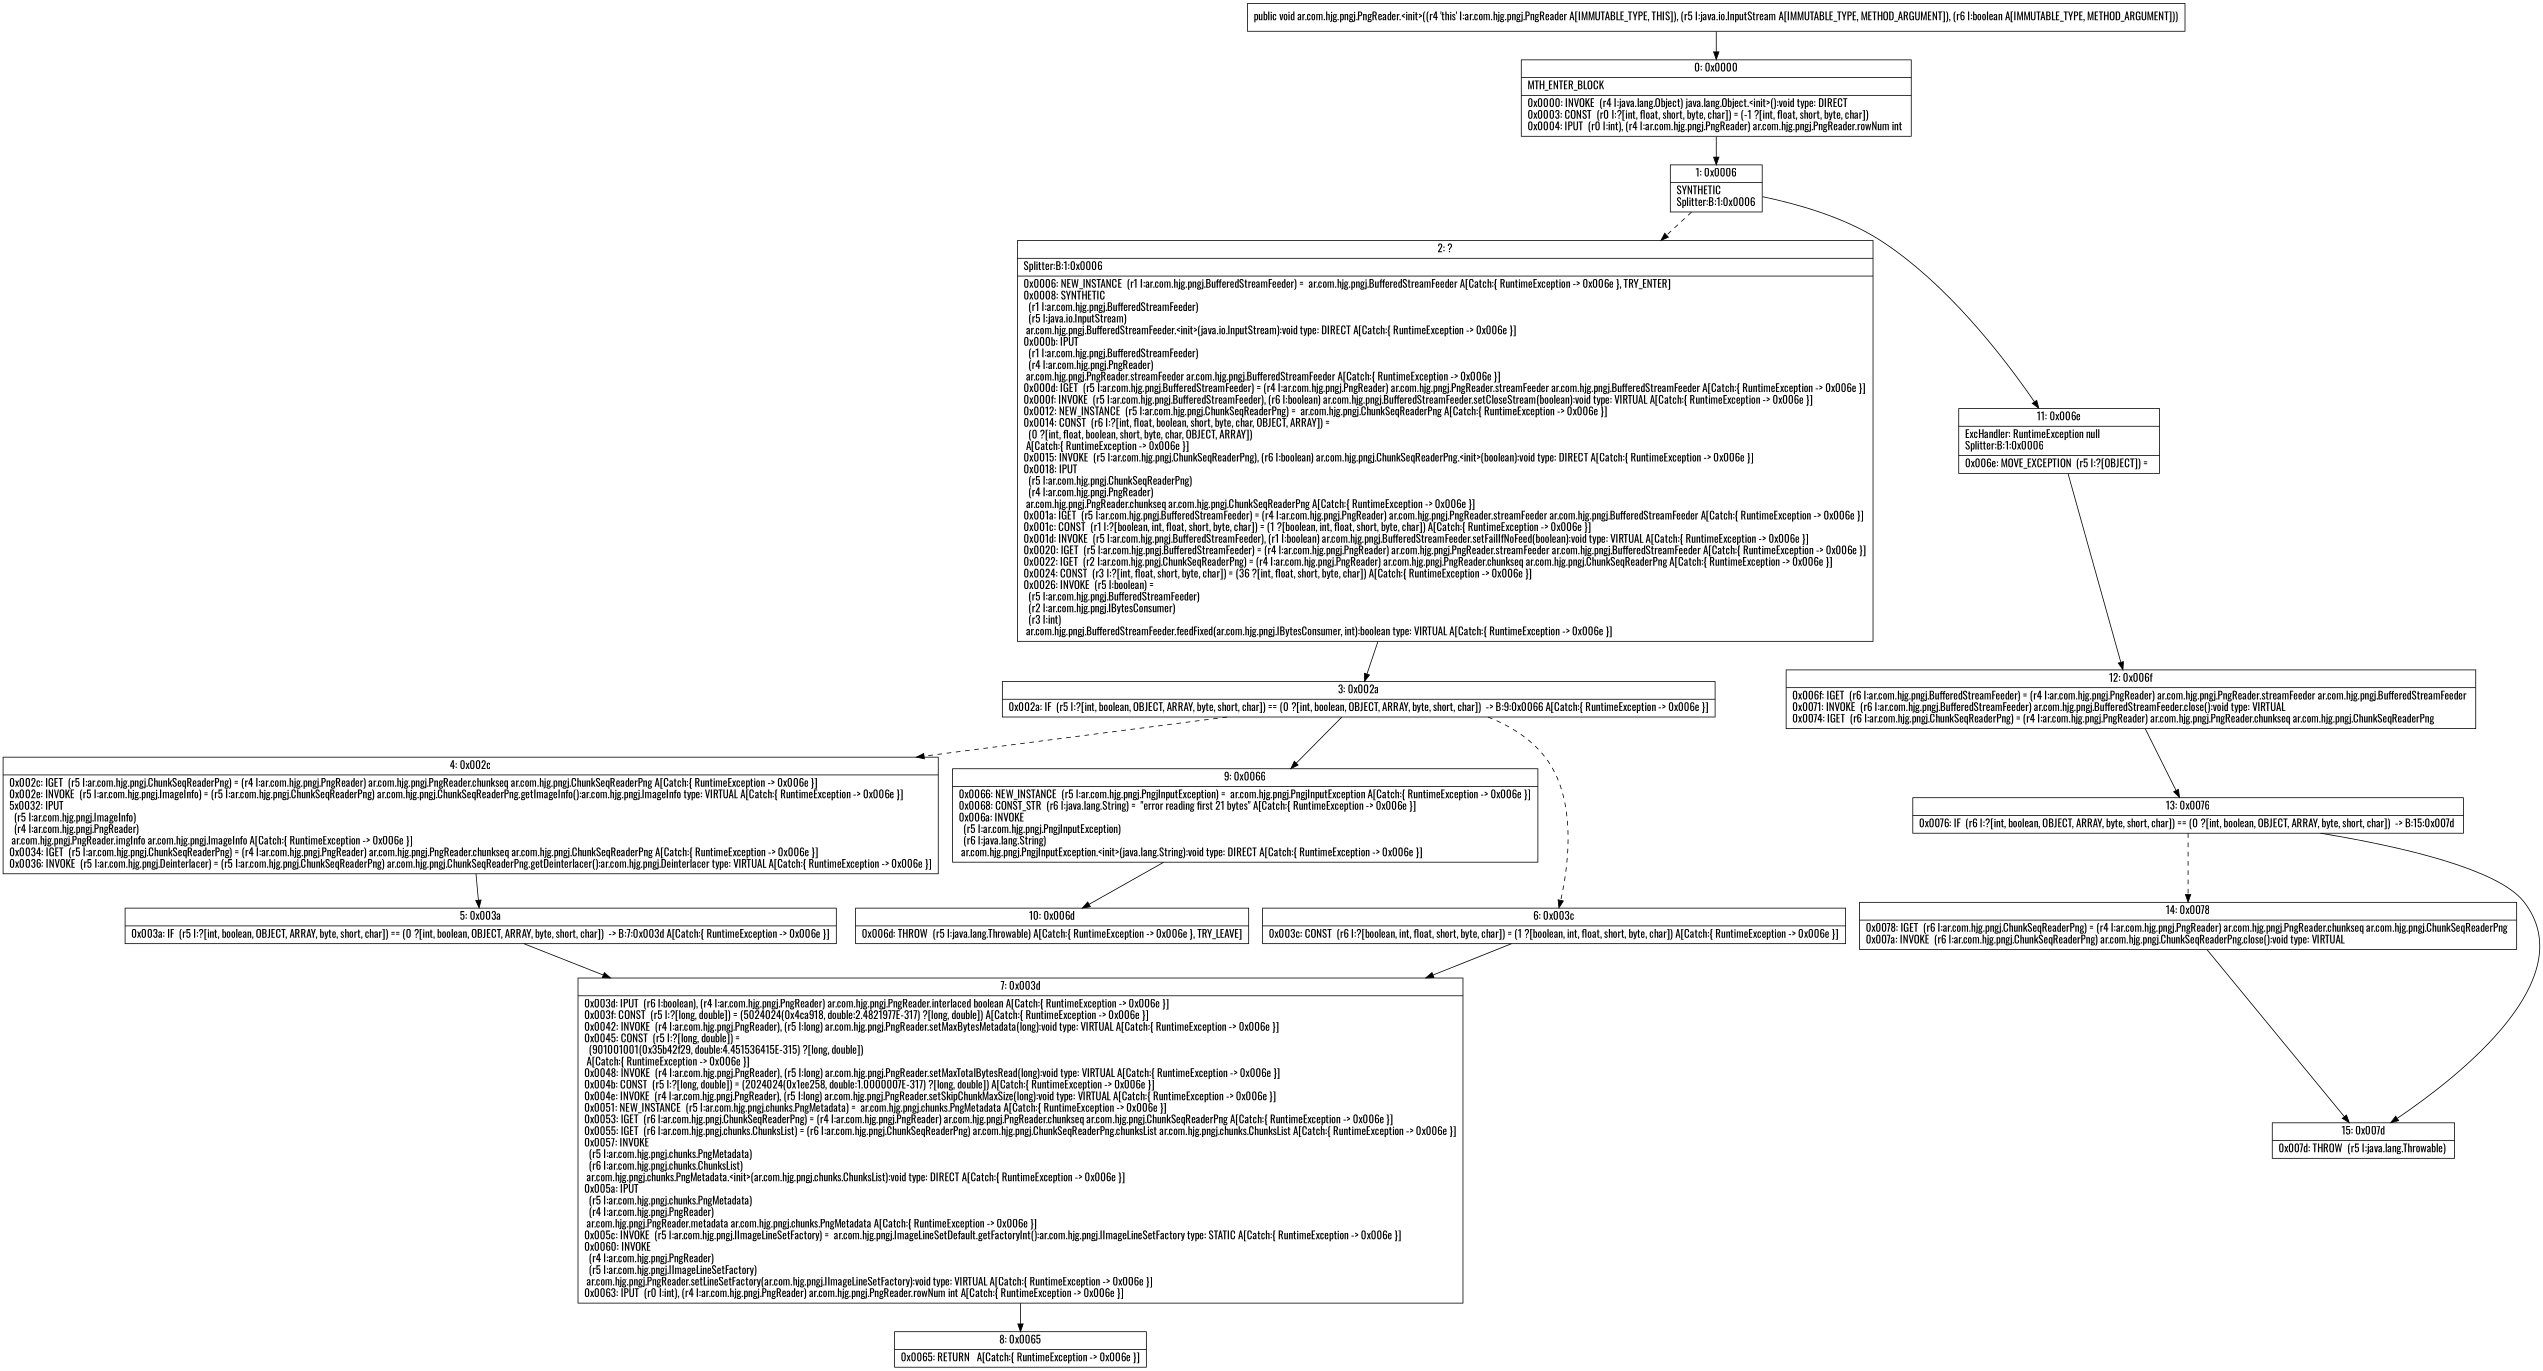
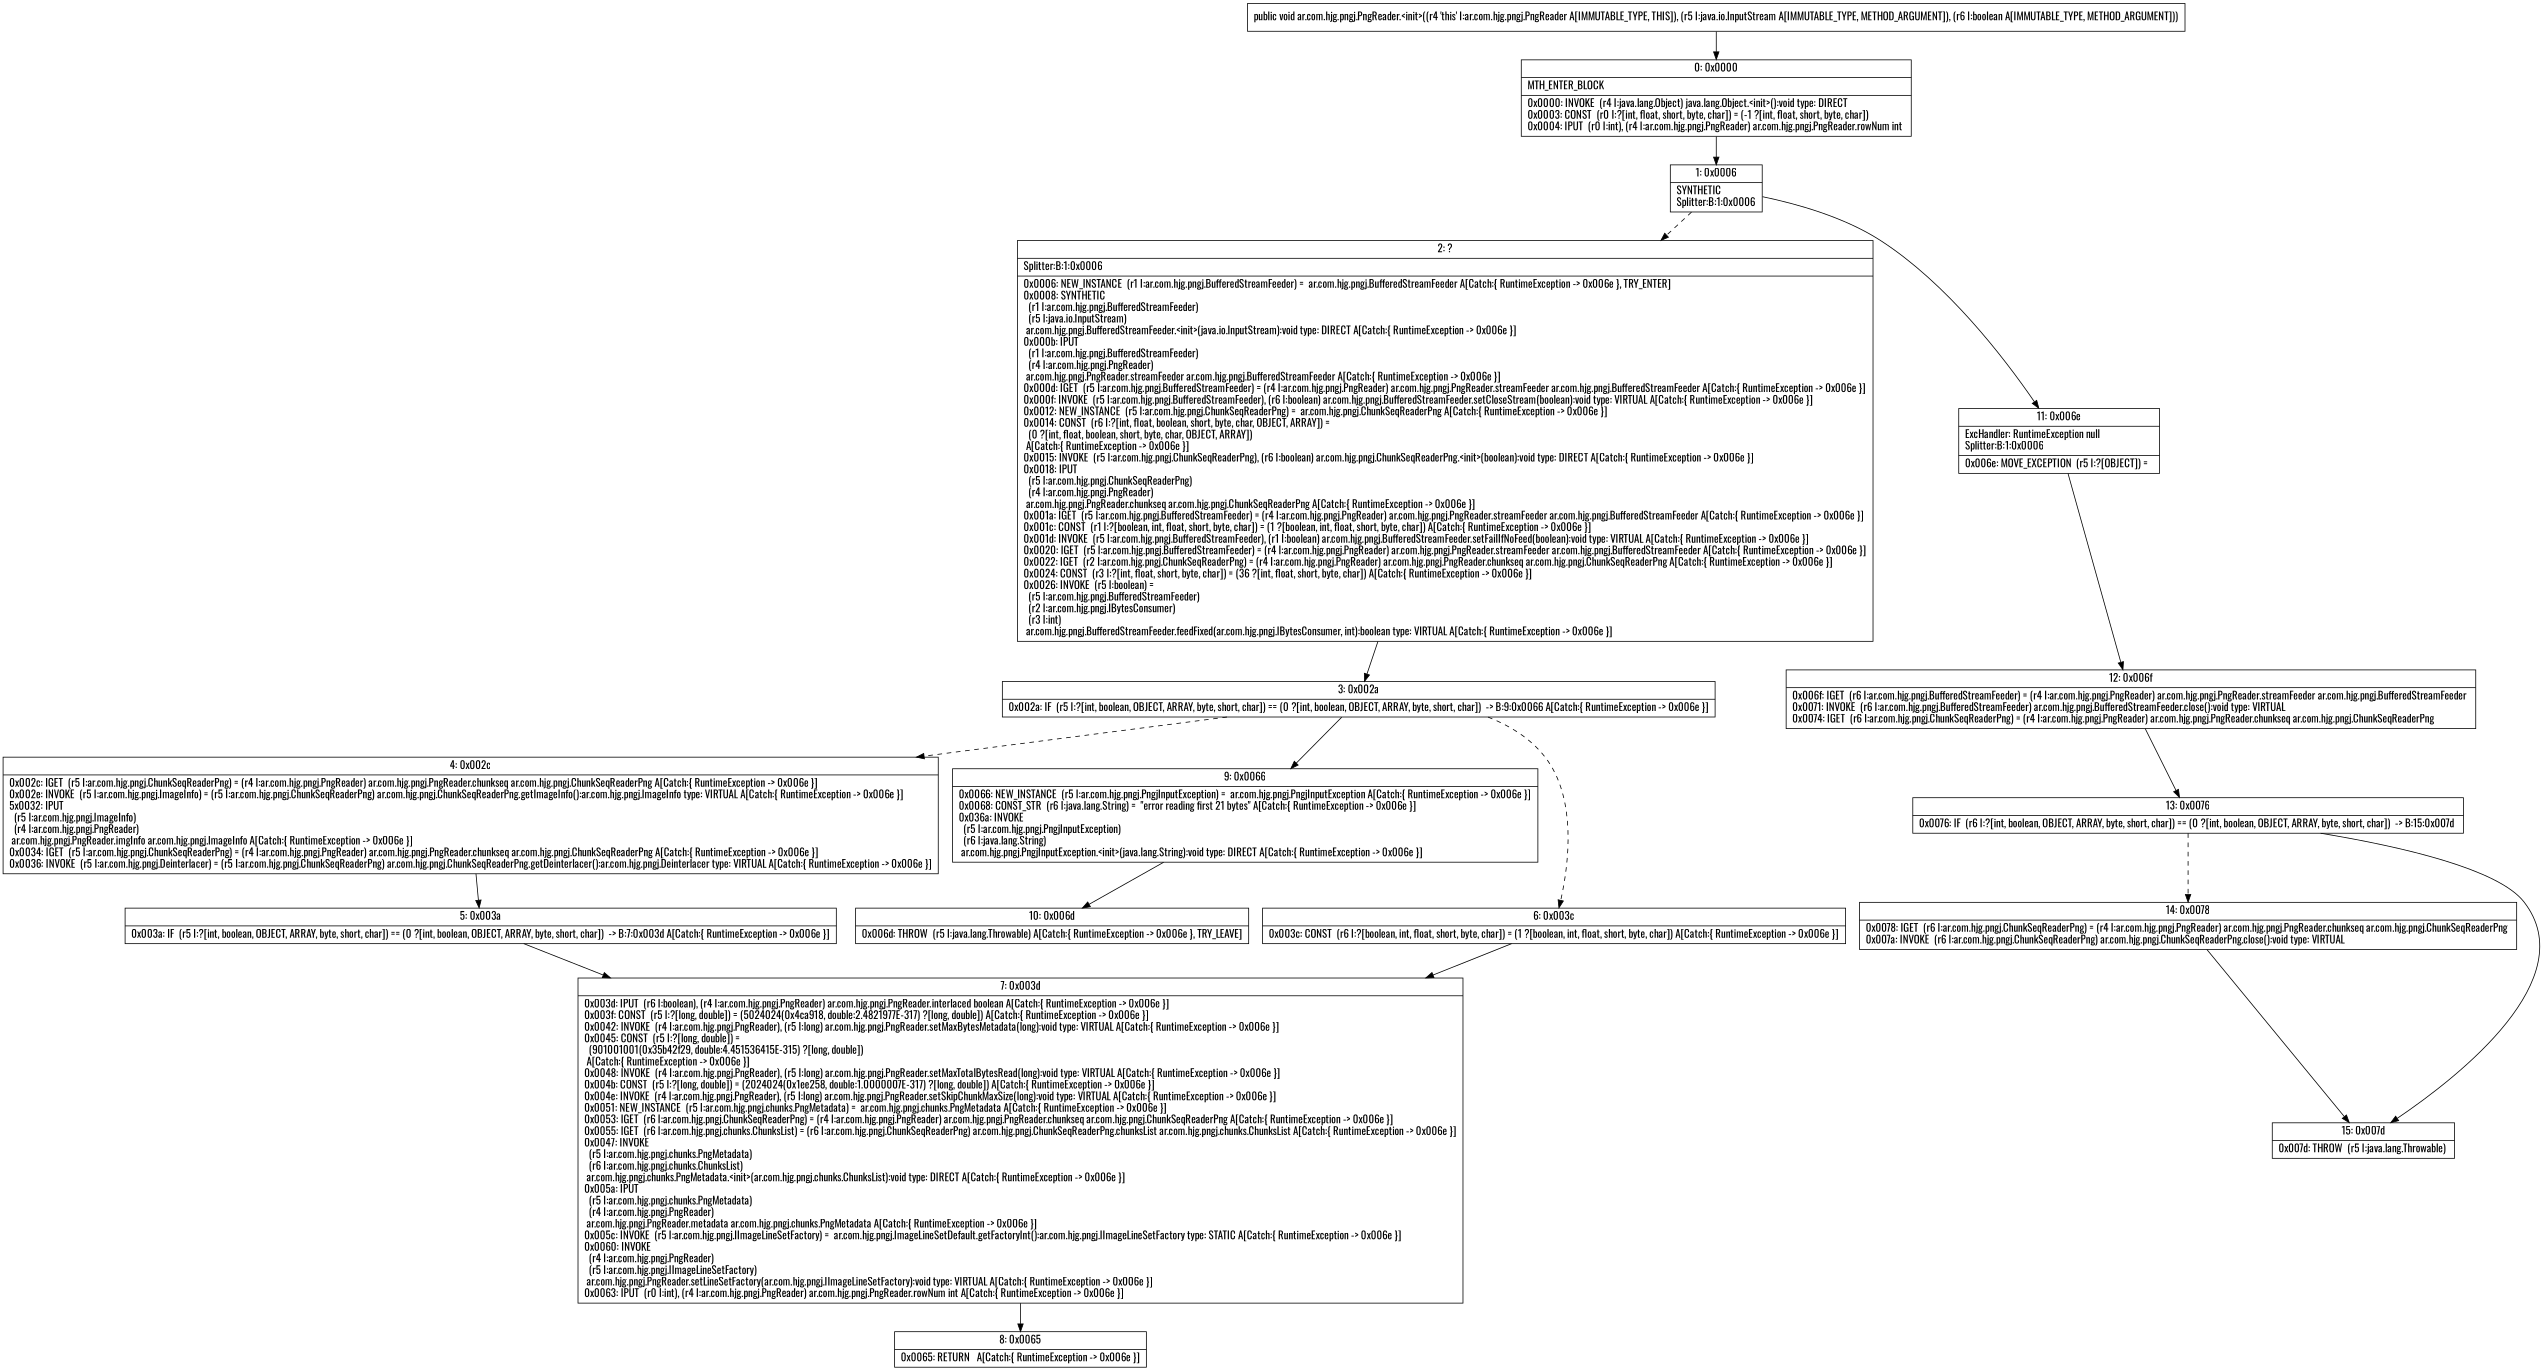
node "9: 0x0066": text "0x006a: INVOKE" -> "0x036a: INVOKE"
node "7: 0x003d": text "0x0057: INVOKE" -> "0x0047: INVOKE"
